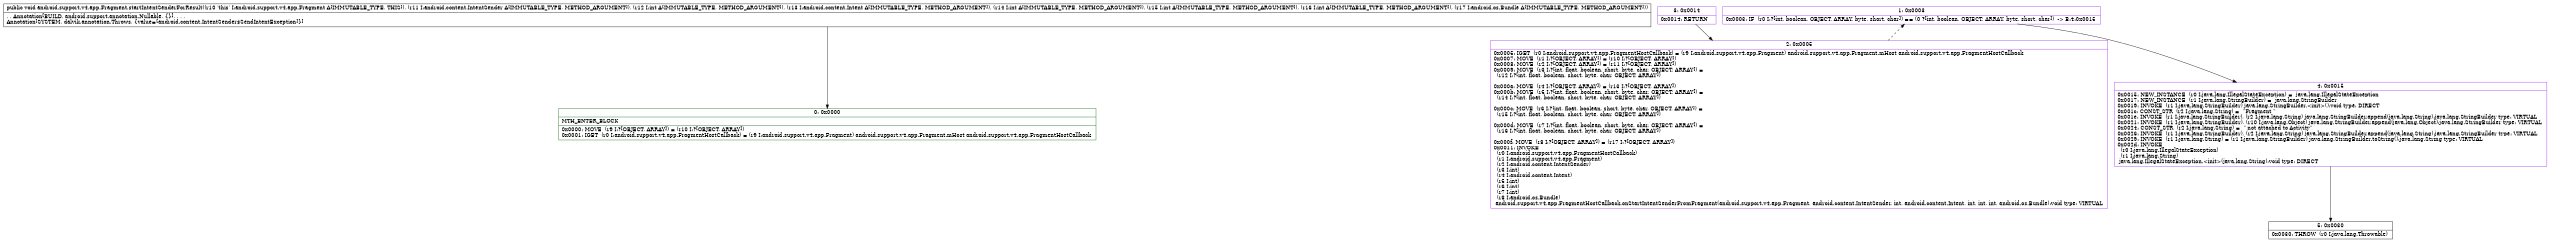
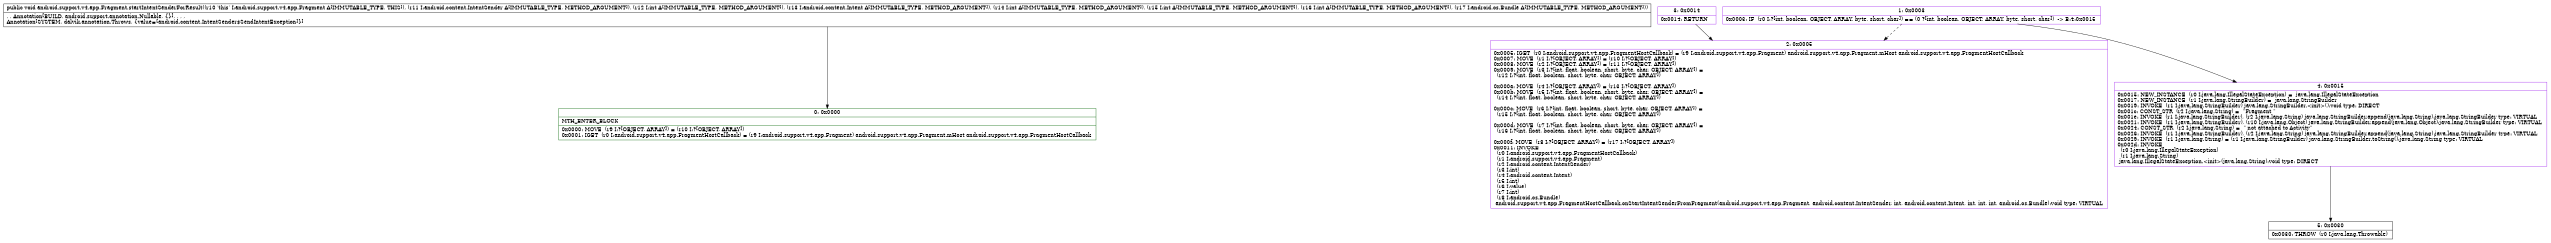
edge "2: 0x0005" -> "1: 0x0003": reversed
node "2: 0x0005": text "(r6 I:int)" -> "(r6 I:value)"
